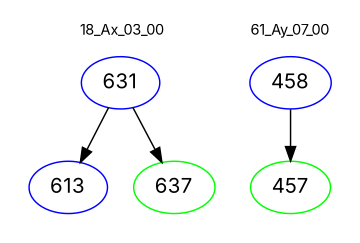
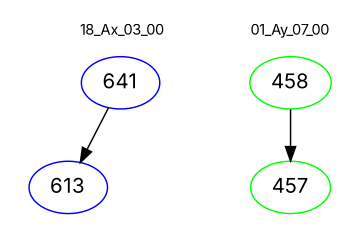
cluster "61_Ay_07_00": label "61_Ay_07_00" -> "01_Ay_07_00"
node "631": label "631" -> "641"
node "458": color blue -> green
node "637": removed
